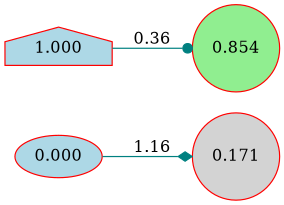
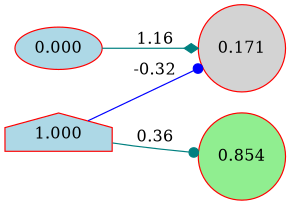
edge "1.000" -> "0.171": added, label "-0.32"
